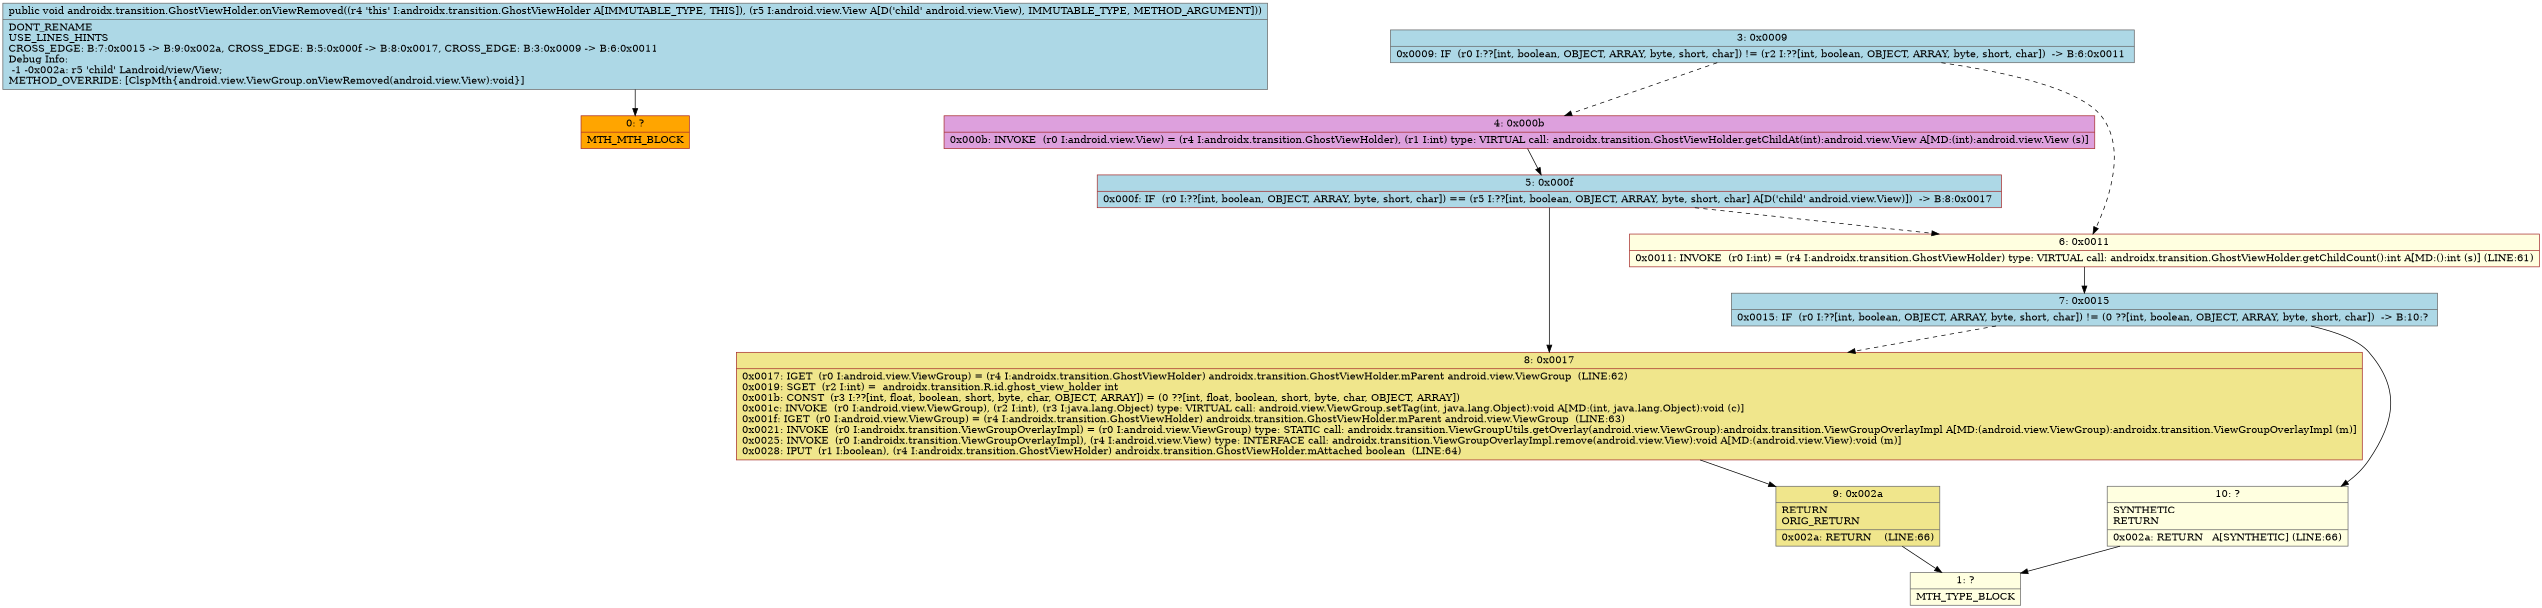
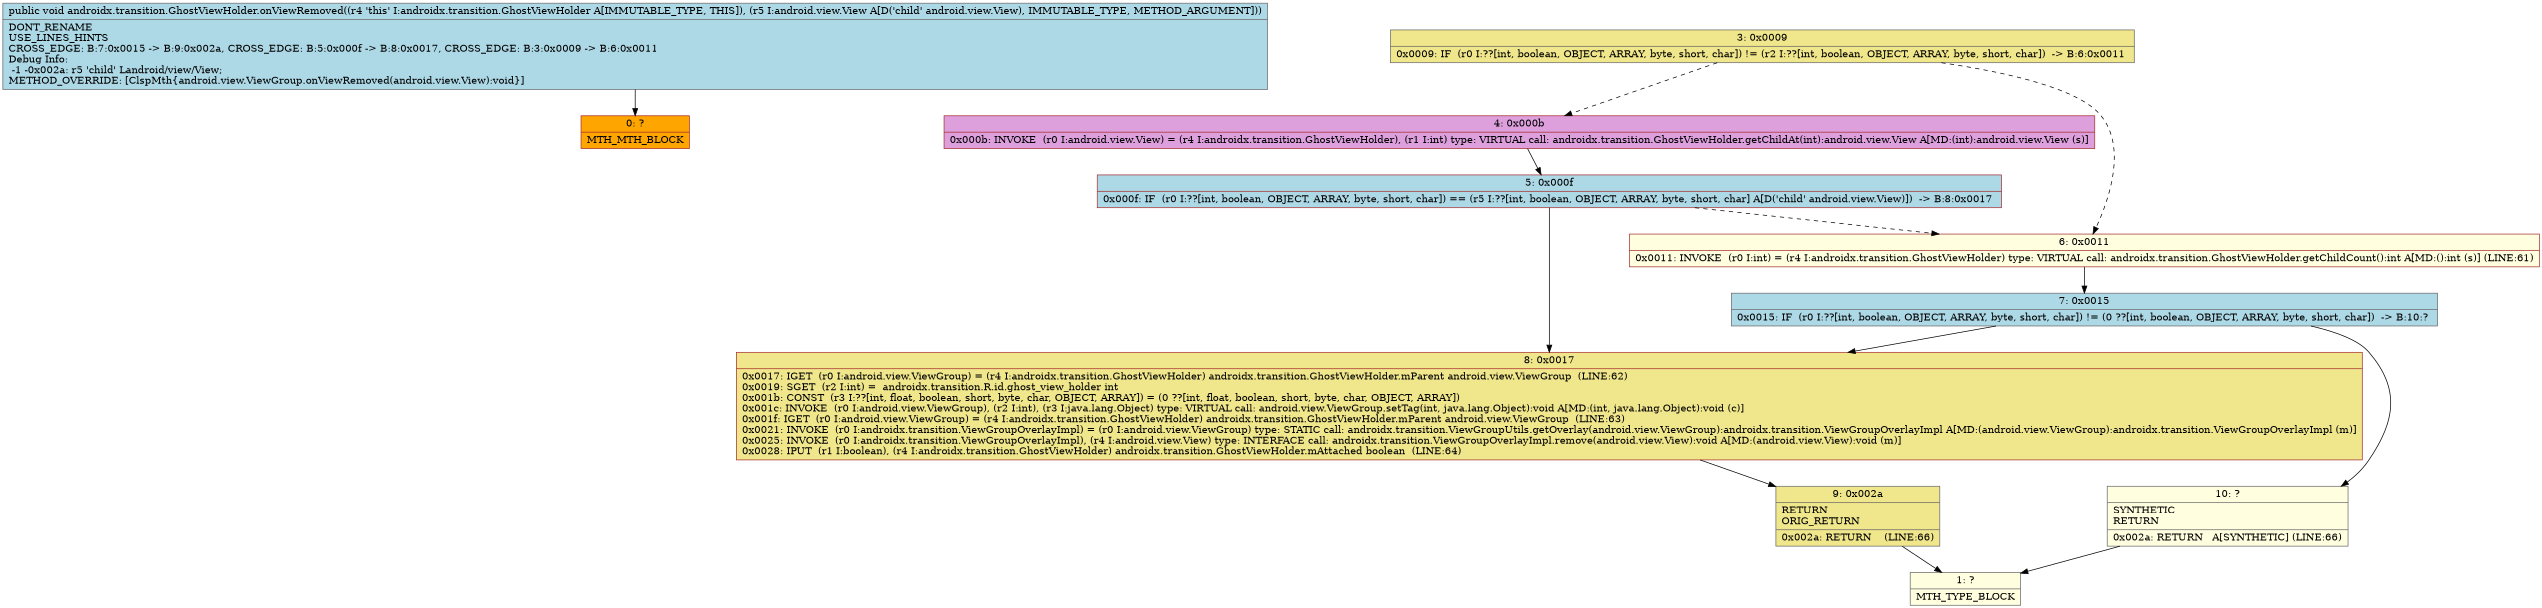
node "3: 0x0009": fillcolor lightblue -> khaki
edge "7: 0x0015" -> "8: 0x0017": style dashed -> solid
